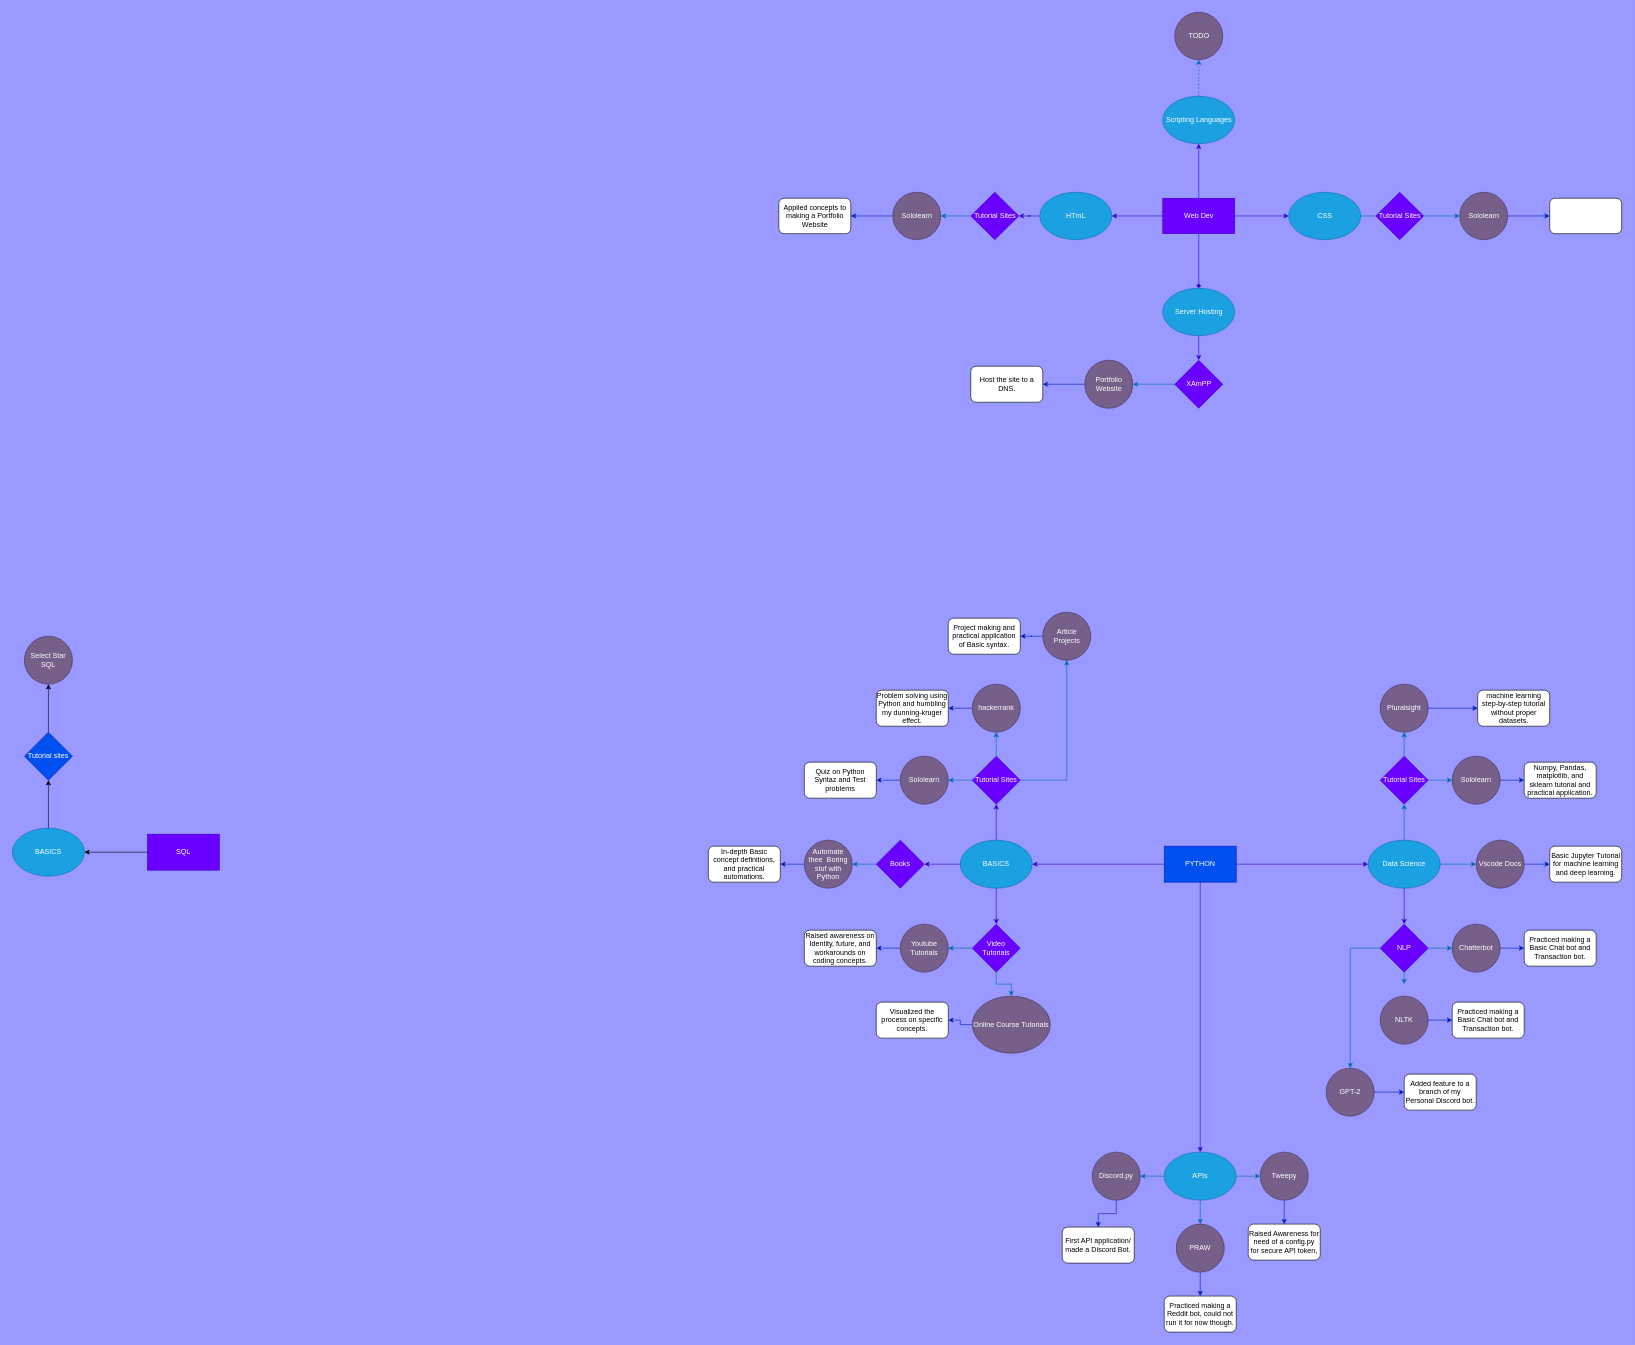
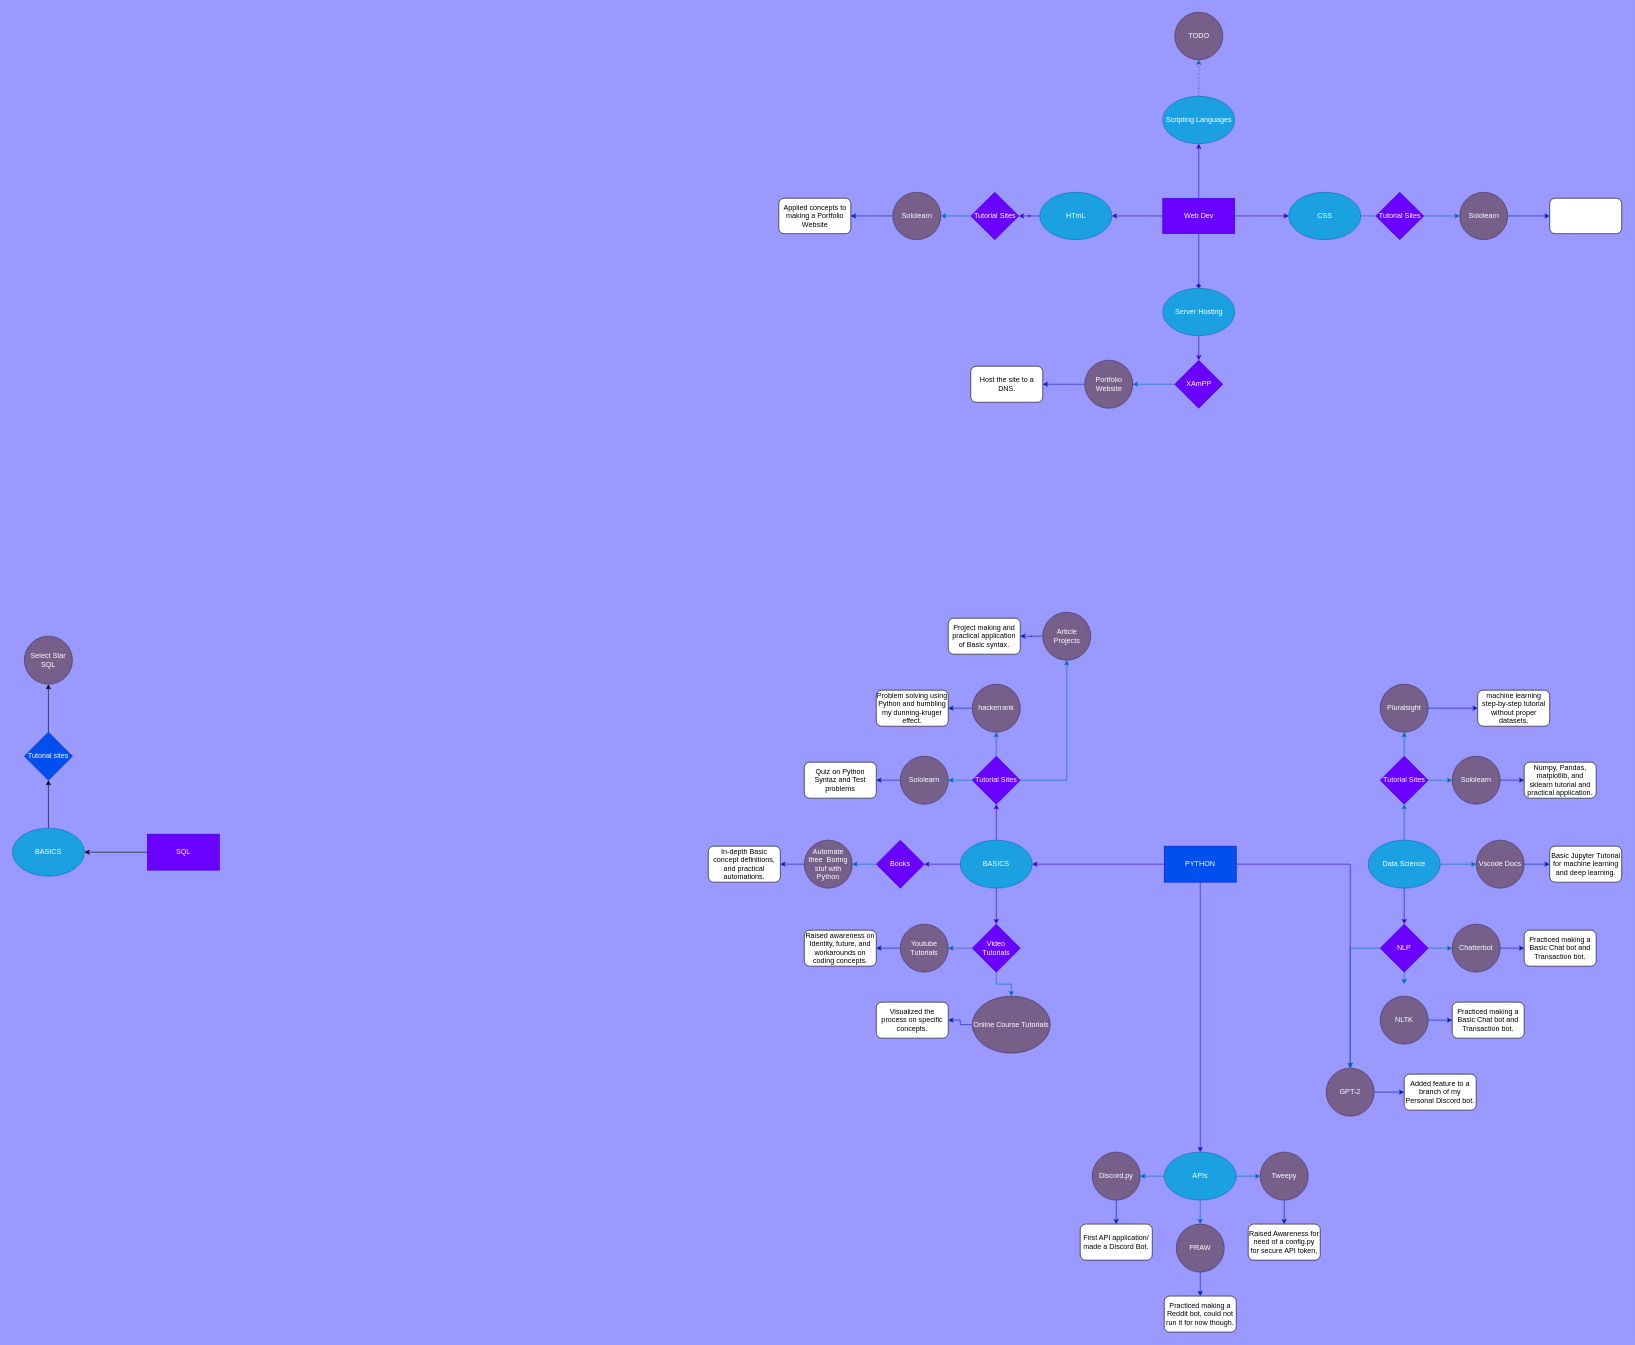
edge "PYTHON" -> "Data Science": now "PYTHON" -> "GPT-2"
node "First API application/ made a Discord Bot.": moved (1098, 1245) -> (1116, 1242)
